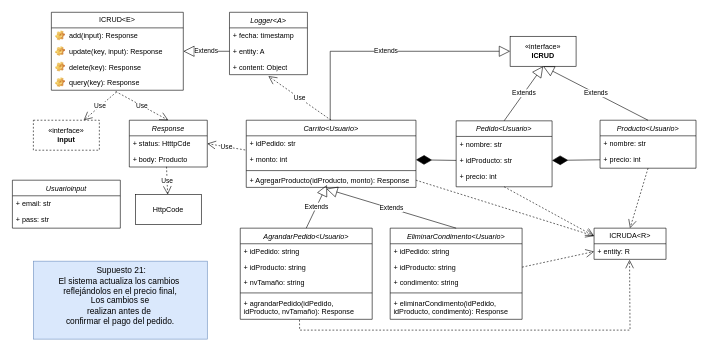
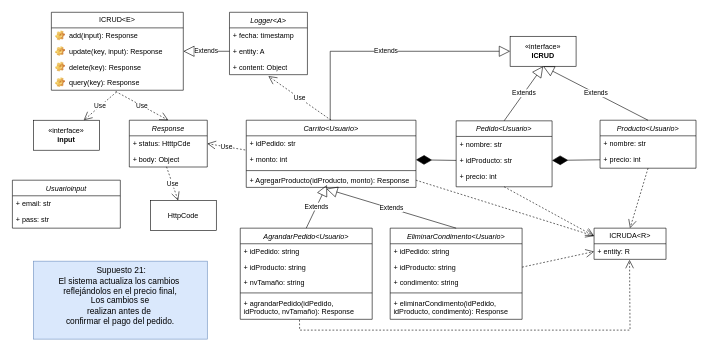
node "«interface» input": style dashed -> solid
node "+ body: Producto": label "+ body: Producto" -> "+ body: Object"
node "HttpCode": moved (168, 210) -> (183, 216)
